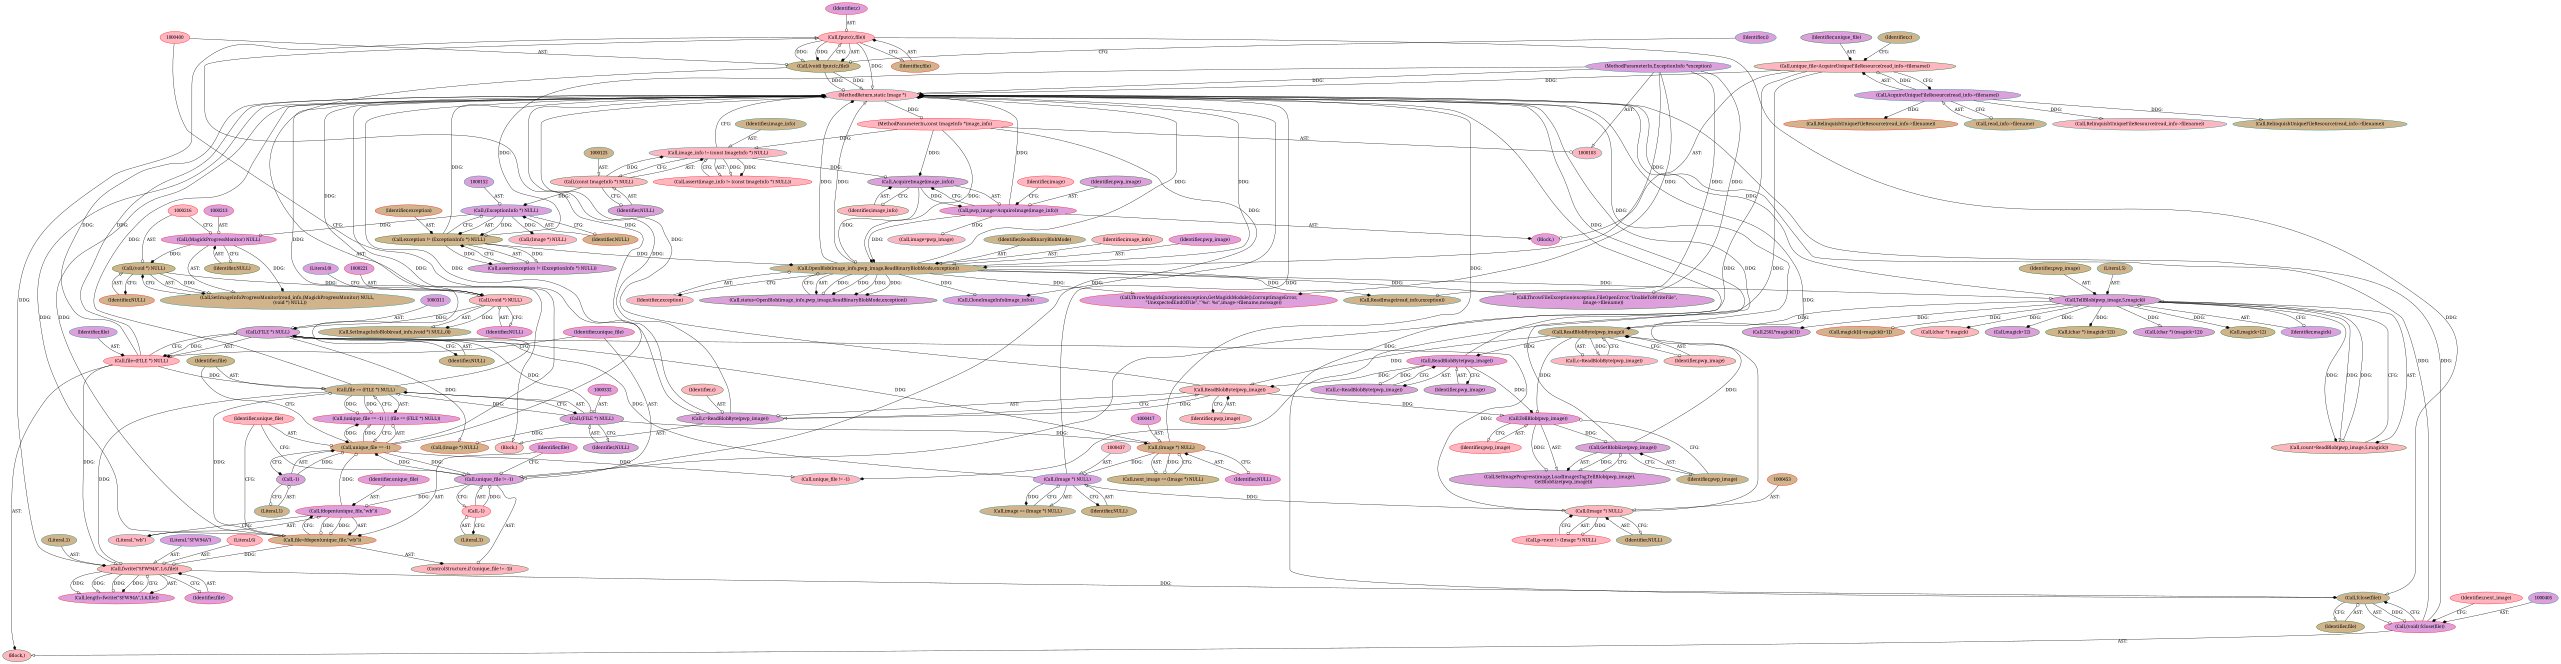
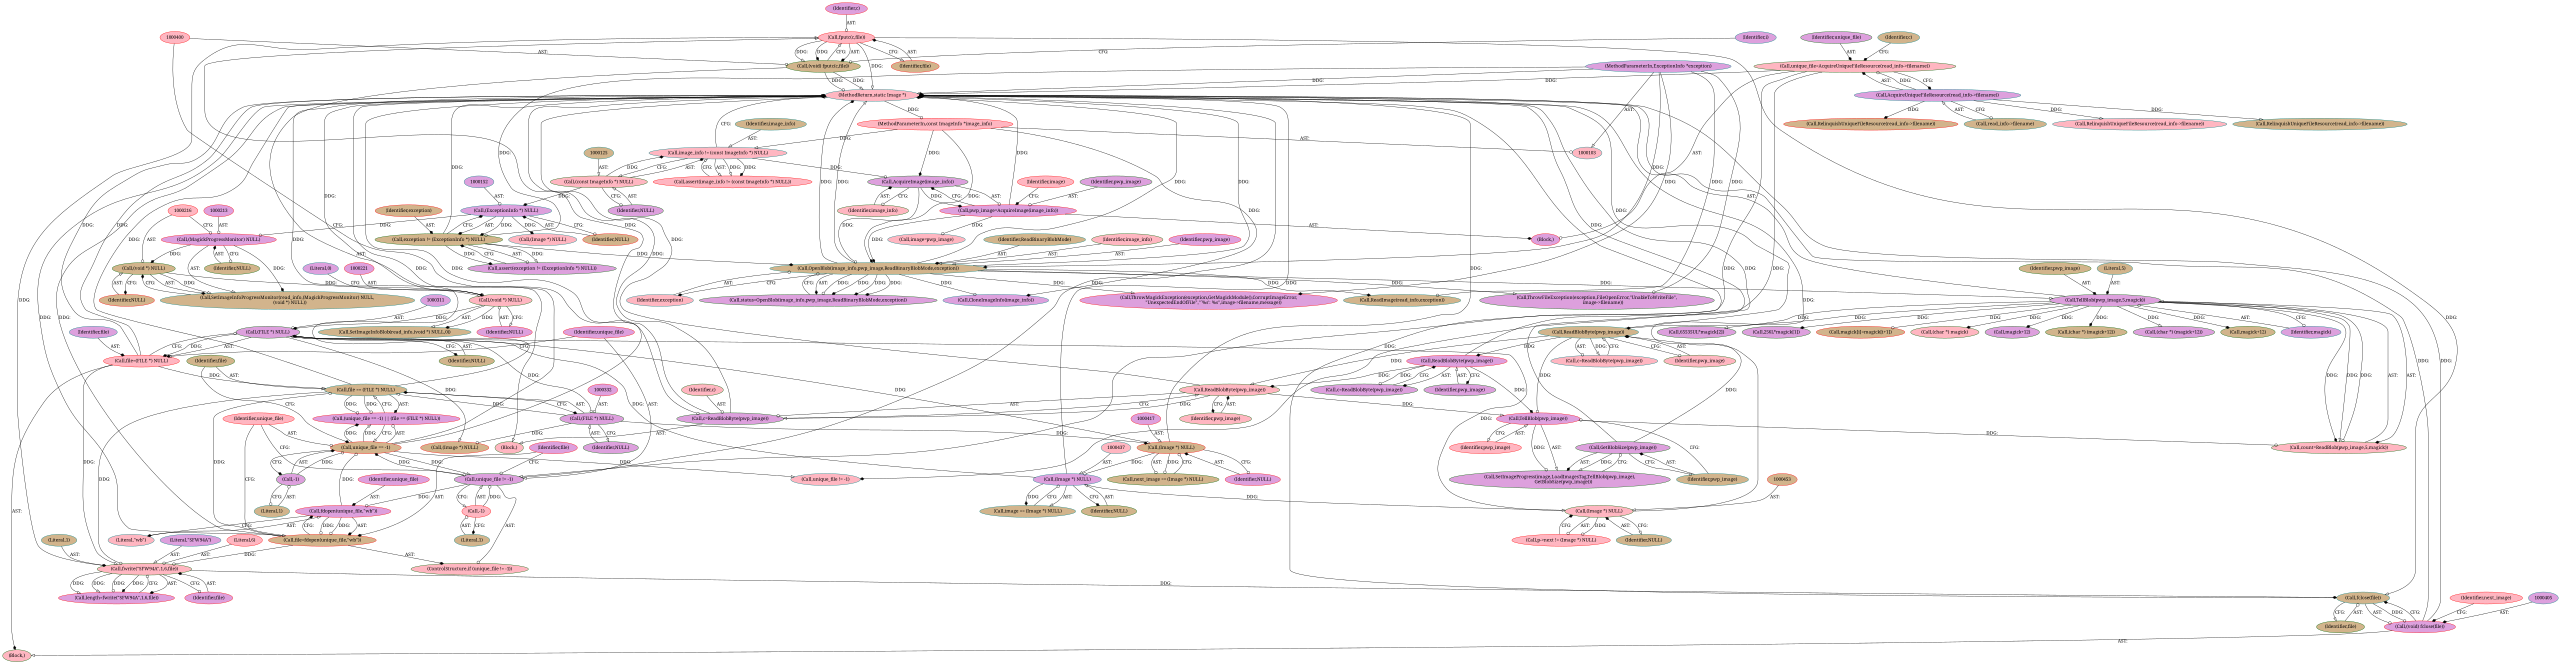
edge "(Call,TellBlob(pwp_image,5,magick))" -> "(MethodReturn,static Image *)": label "DDG: " -> "AST: "
edge "(Call,exception != (ExceptionInfo *) NULL)" -> "(Call,(ExceptionInfo *) NULL)": arrowhead odot -> diamond
node "(Call,65535UL*magick[2])": added
edge "(Call,count=ReadBlob(pwp_image,5,magick))" -> "(Call,TellBlob(pwp_image,5,magick))": label "CFG: " -> "AST: "
edge "(Call,TellBlob(pwp_image))" -> "(Call,GetBlobSize(pwp_image))": now "(Call,TellBlob(pwp_image))" -> "(Call,count=ReadBlob(pwp_image,5,magick))"
